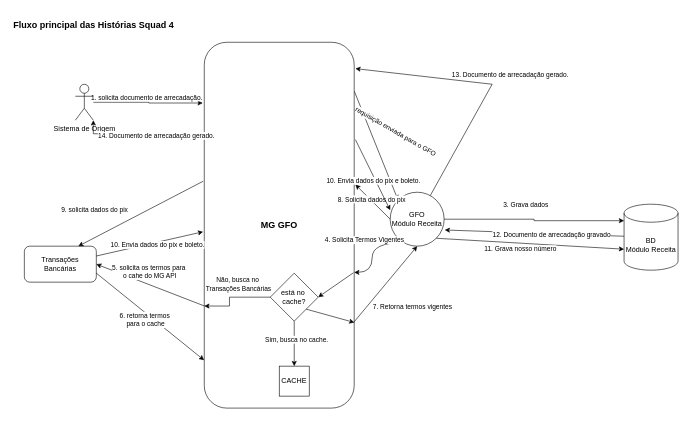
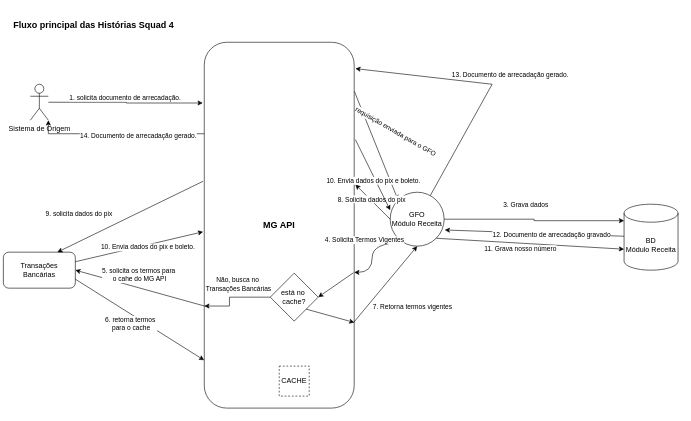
node "Sistema de Origem": moved (84, 102) -> (39, 102)
node "MG GFO": label "MG GFO" -> "MG API"
node "Transações Bancárias": moved (60, 264) -> (39, 270)
edge "está no cache?" -> "CACHE": removed, label "Sim, busca no cache."
node "CACHE": style solid -> dashed
